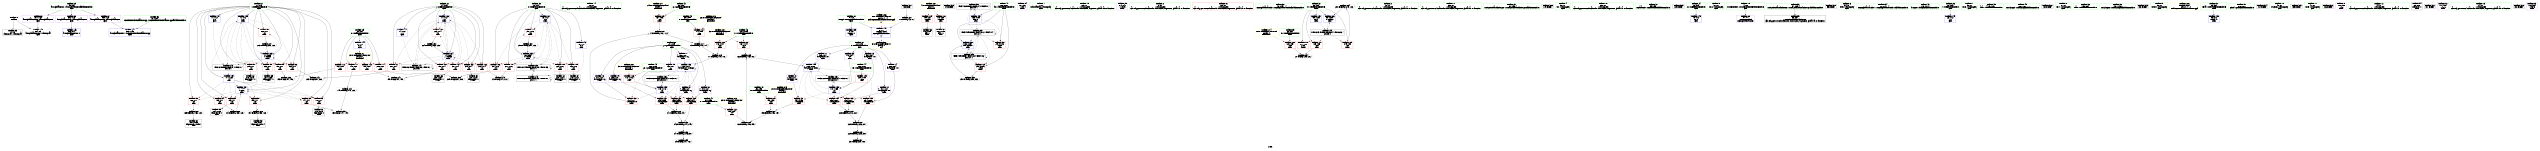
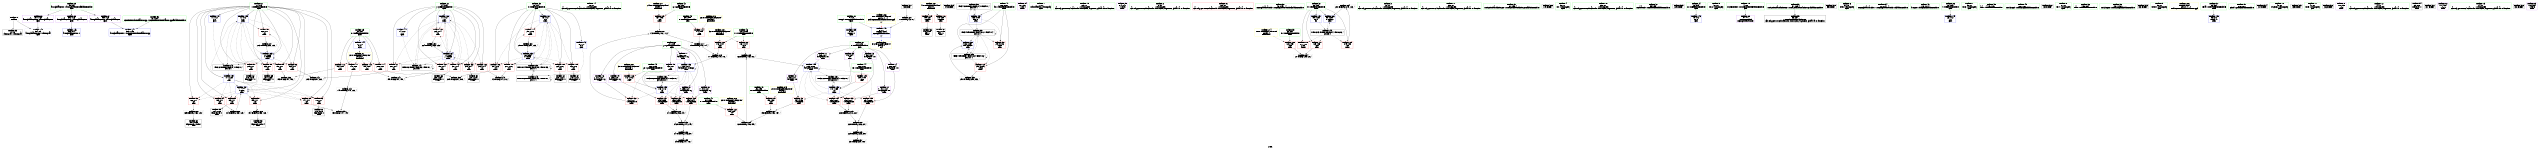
node "NodeID: 151": text "main" -> "for"
